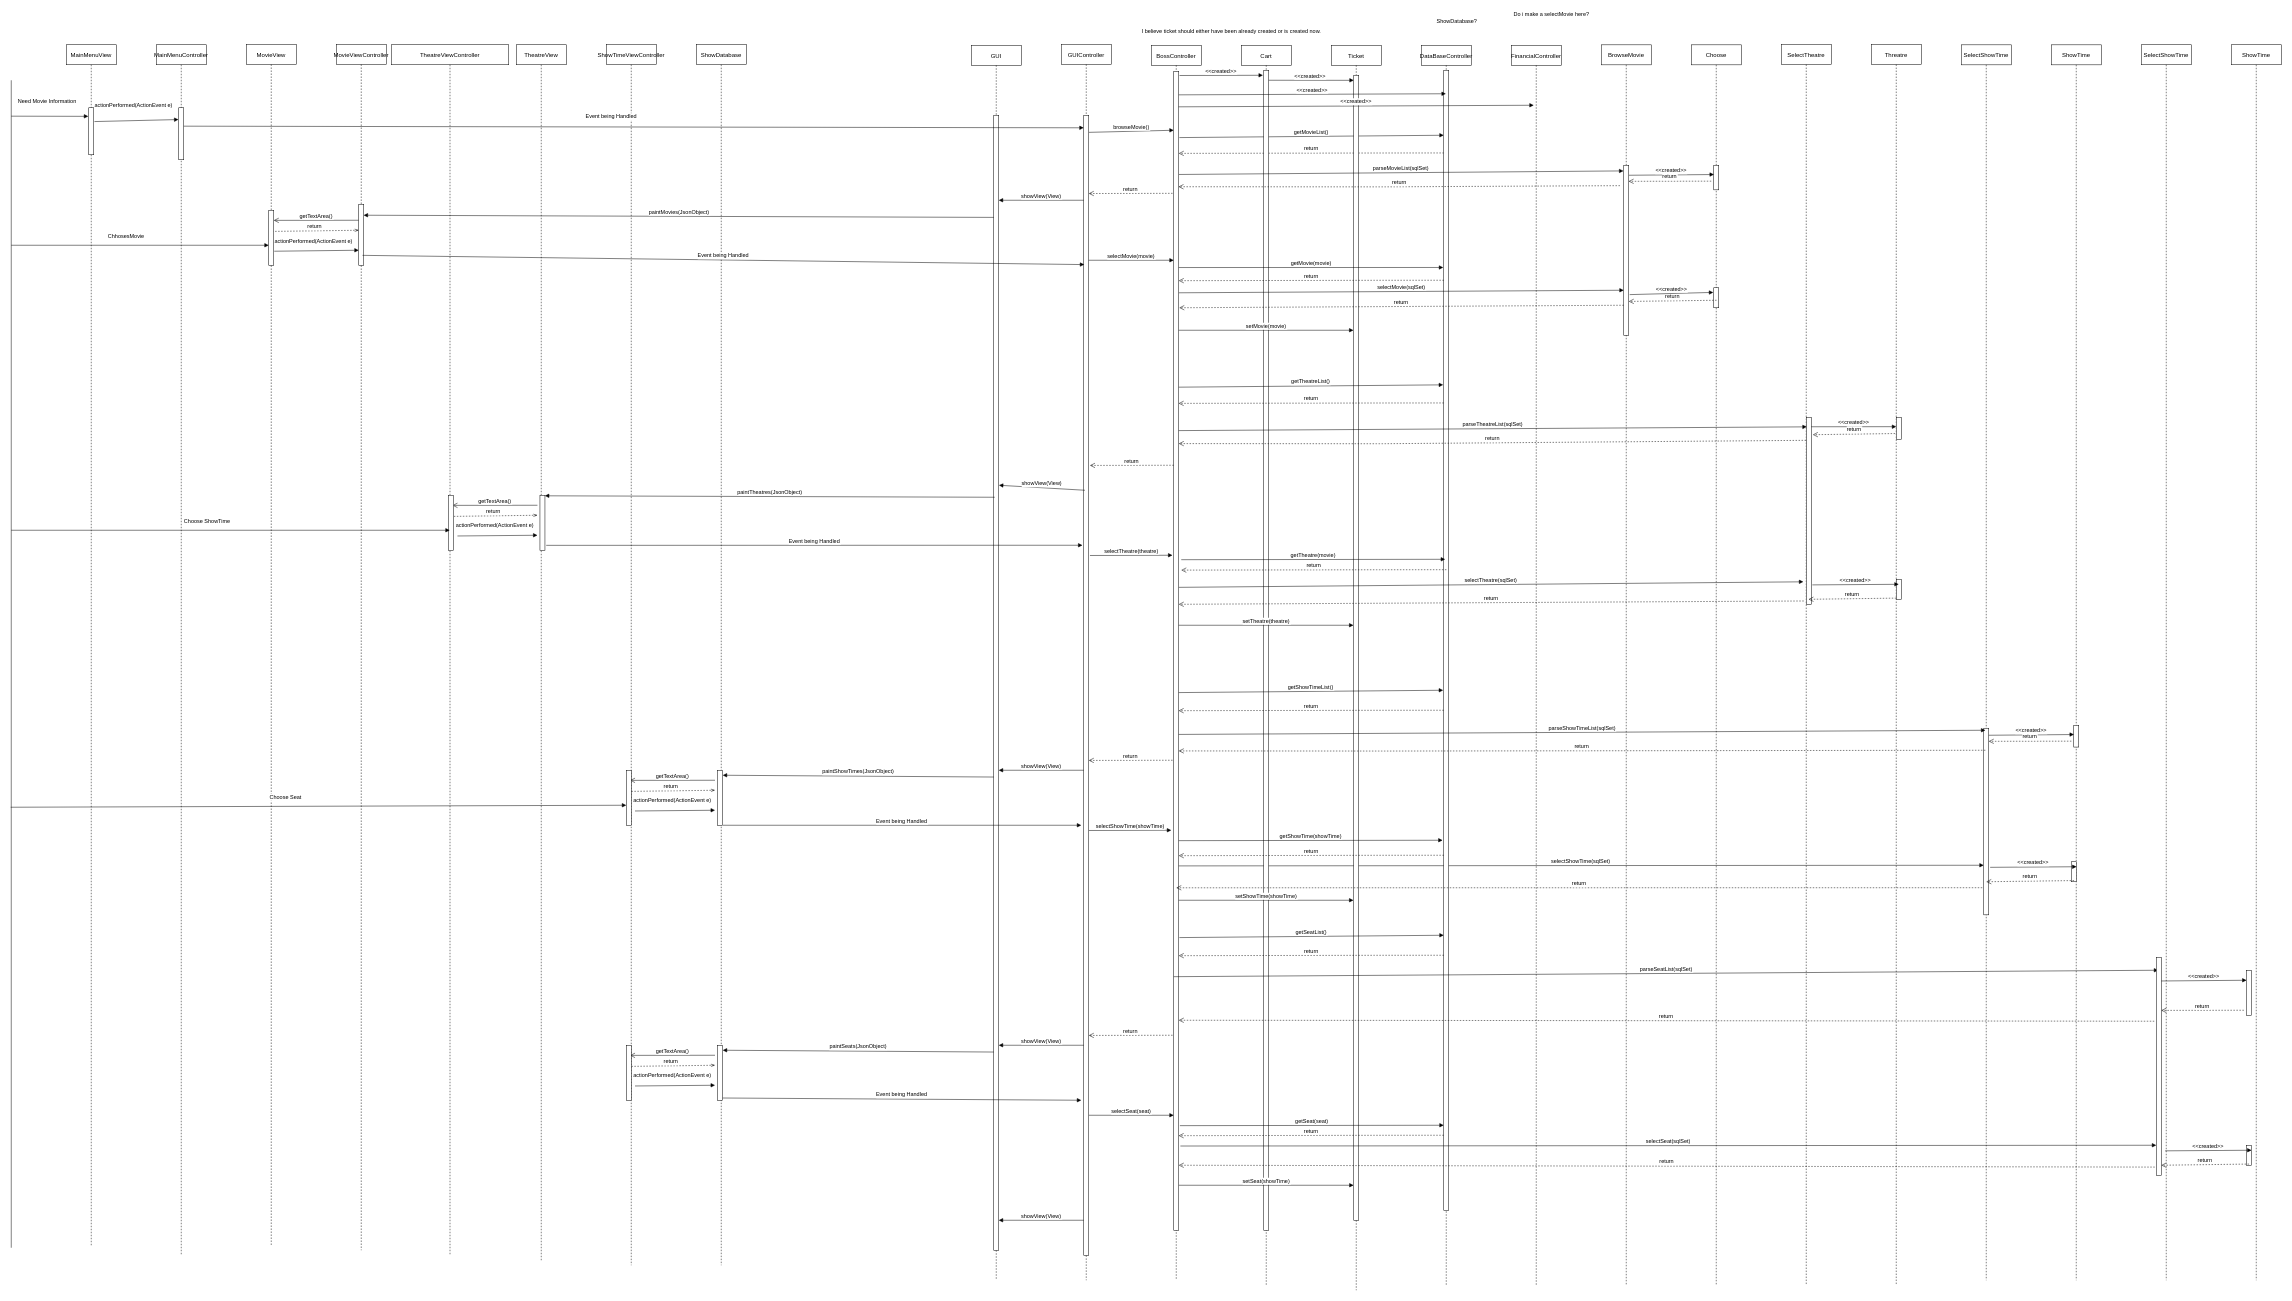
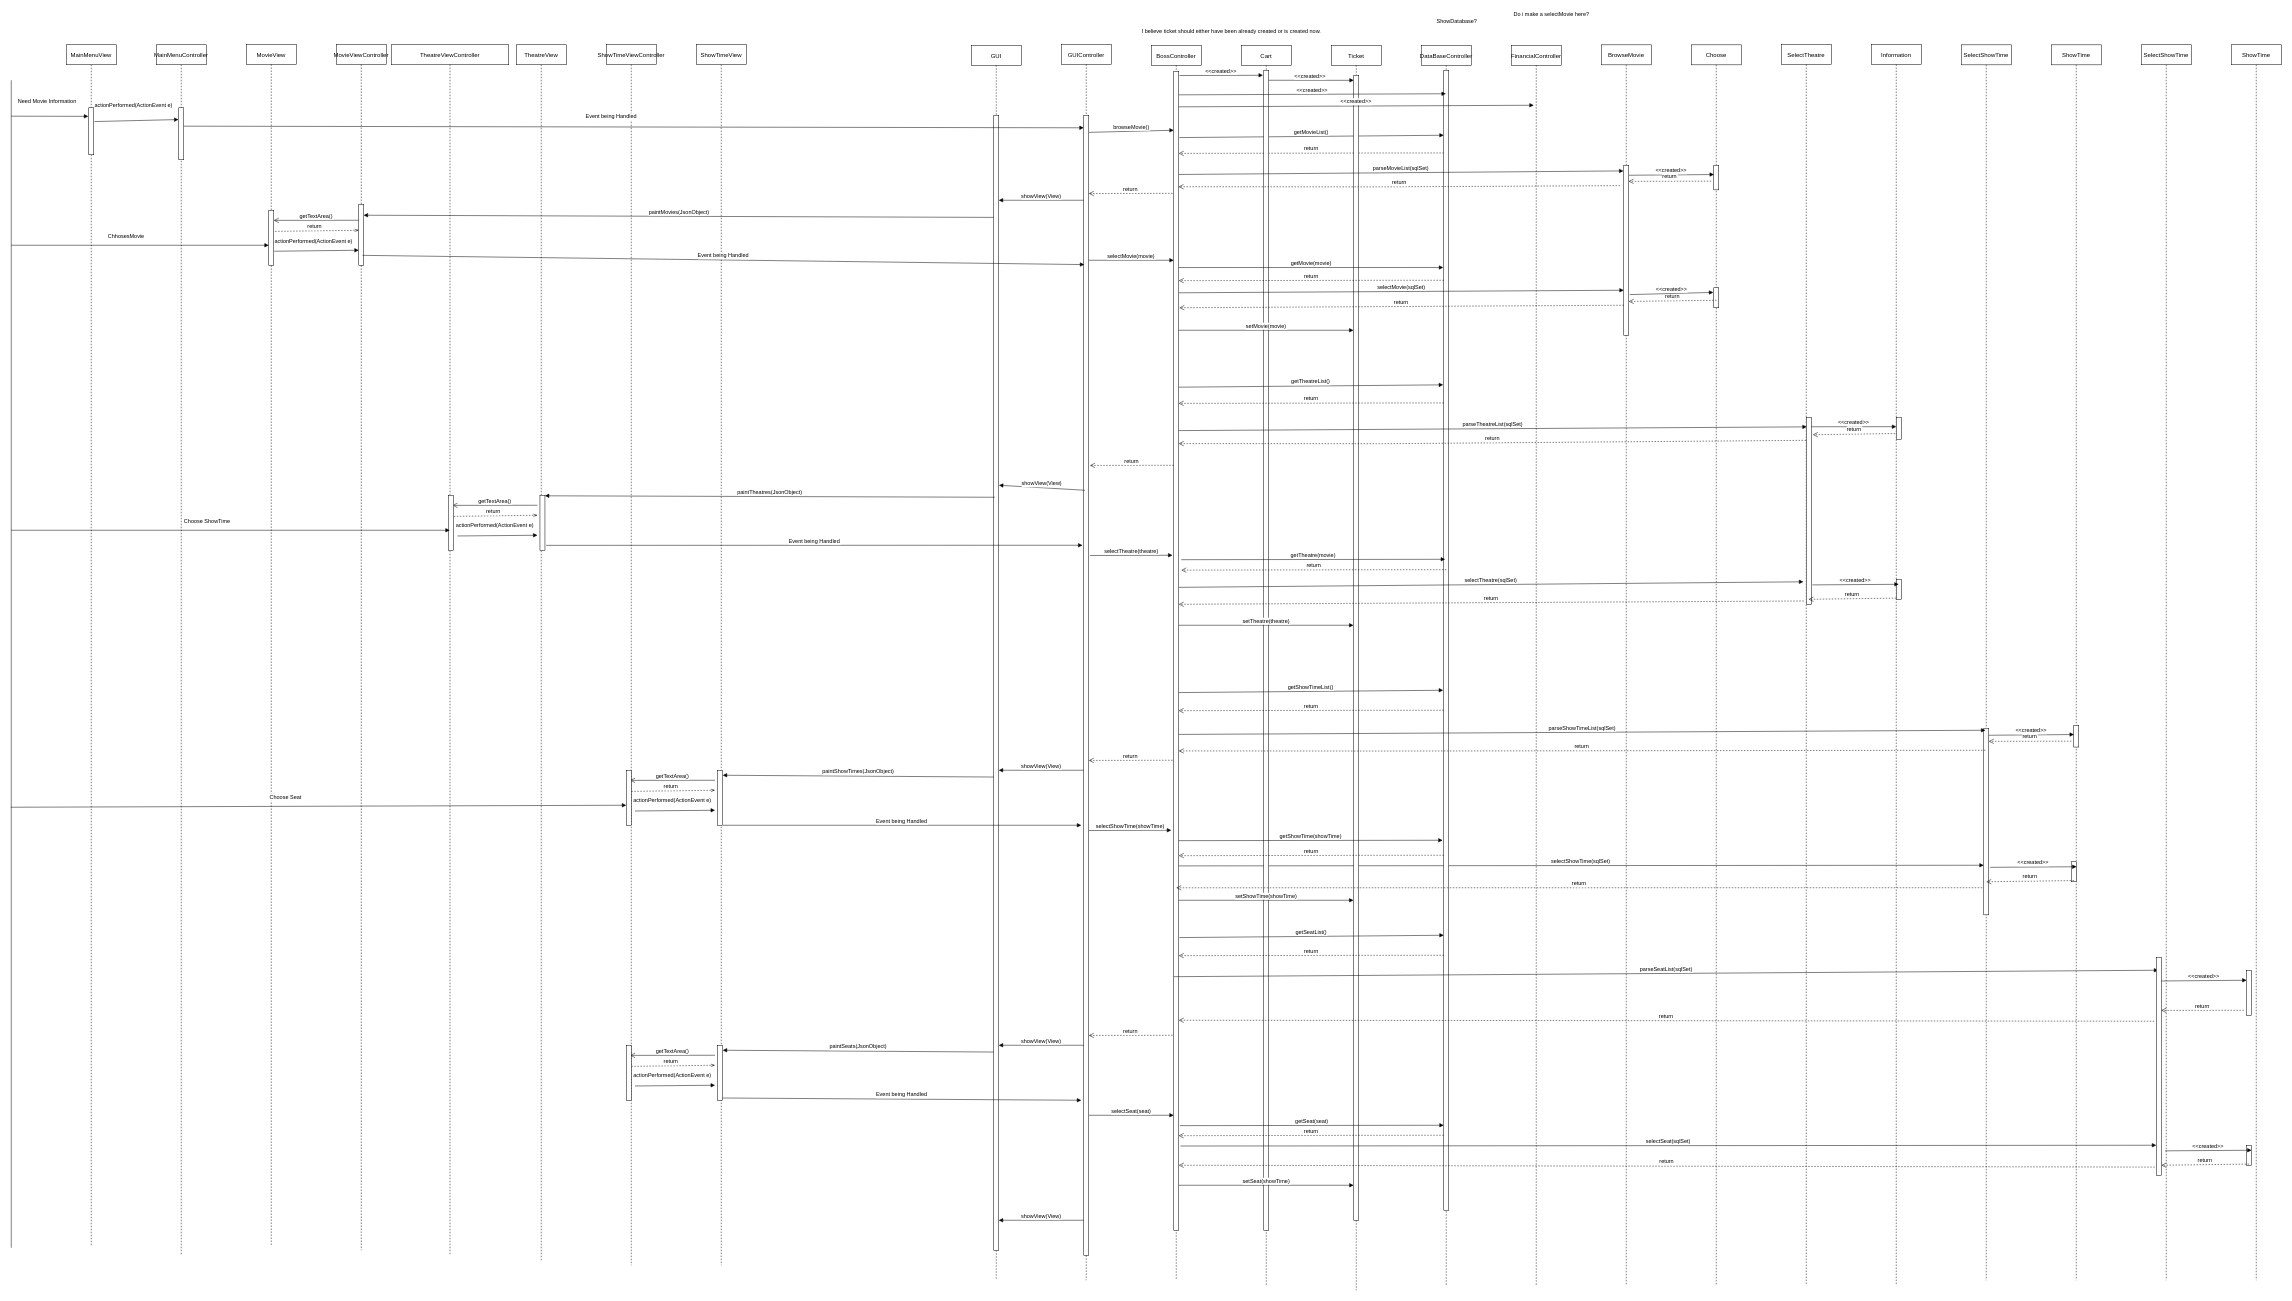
node "ShowDatabase": label "ShowDatabase" -> "ShowTimeView"
node "Threatre": label "Threatre" -> "Information"
